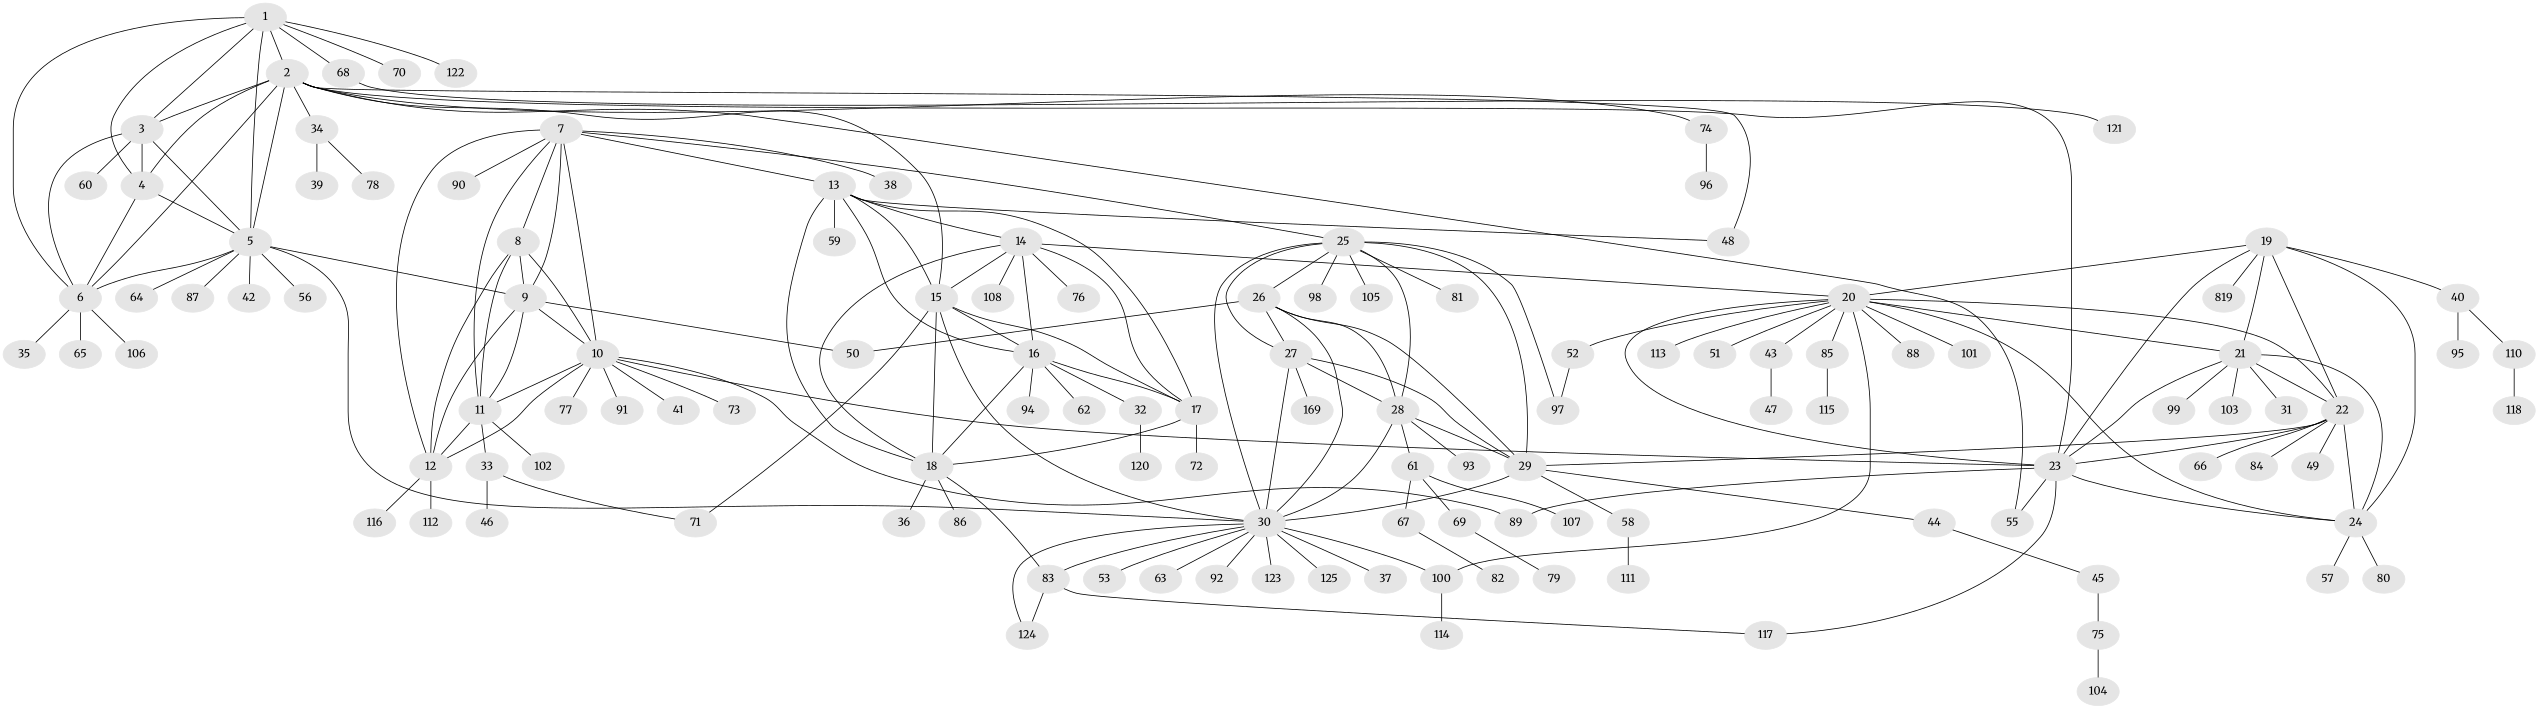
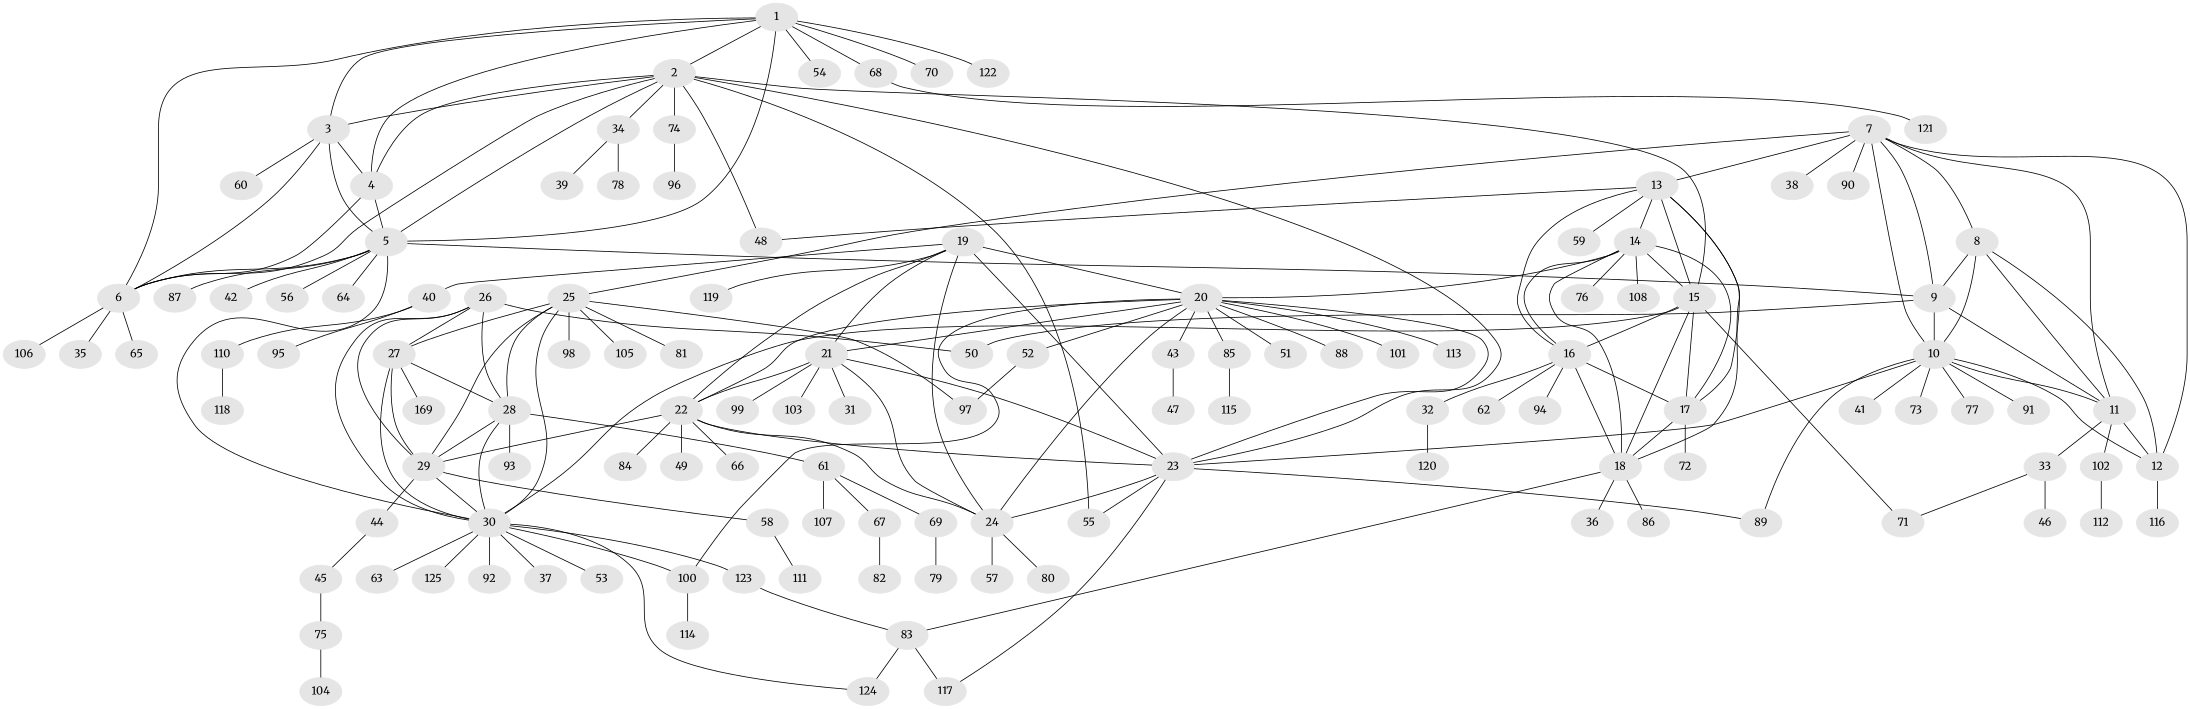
node "54": added
edge "25" -- "26": removed
node "819": label "819" -> "119"
edge "9" -- "12": removed
edge "12" -- "112": now "102" -- "112"
edge "30" -- "83": now "123" -- "83"
